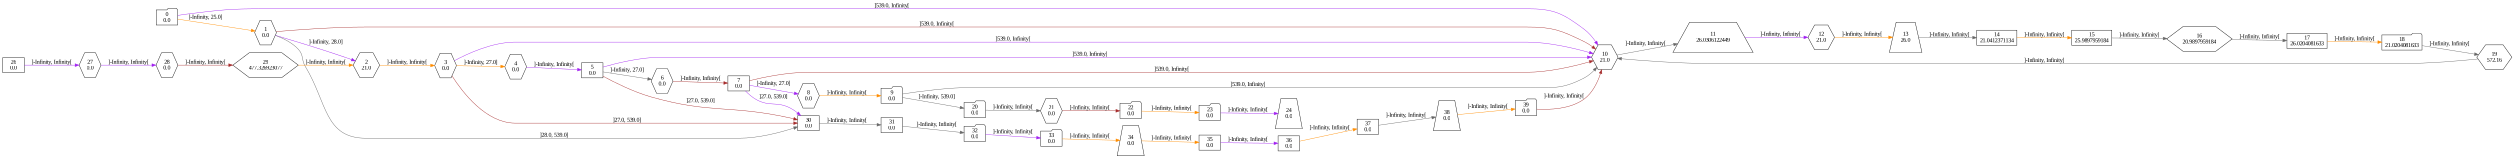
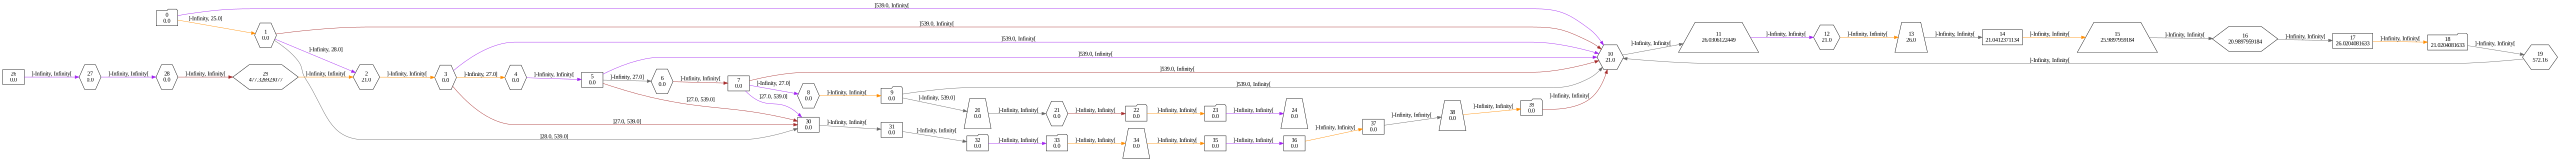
node "15 25.9897959184": shape box -> trapezium
node "20 0.0": shape folder -> trapezium
